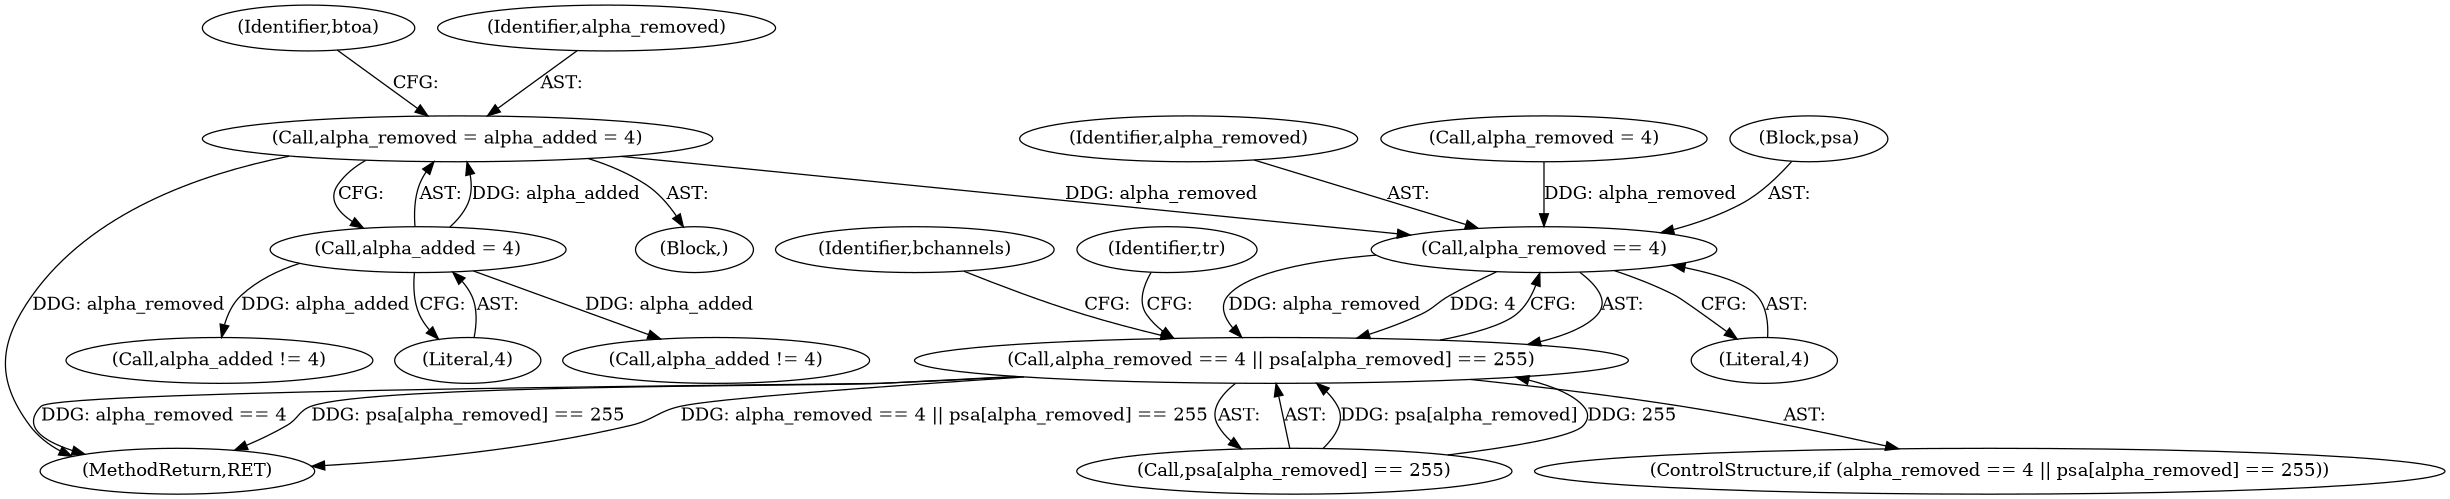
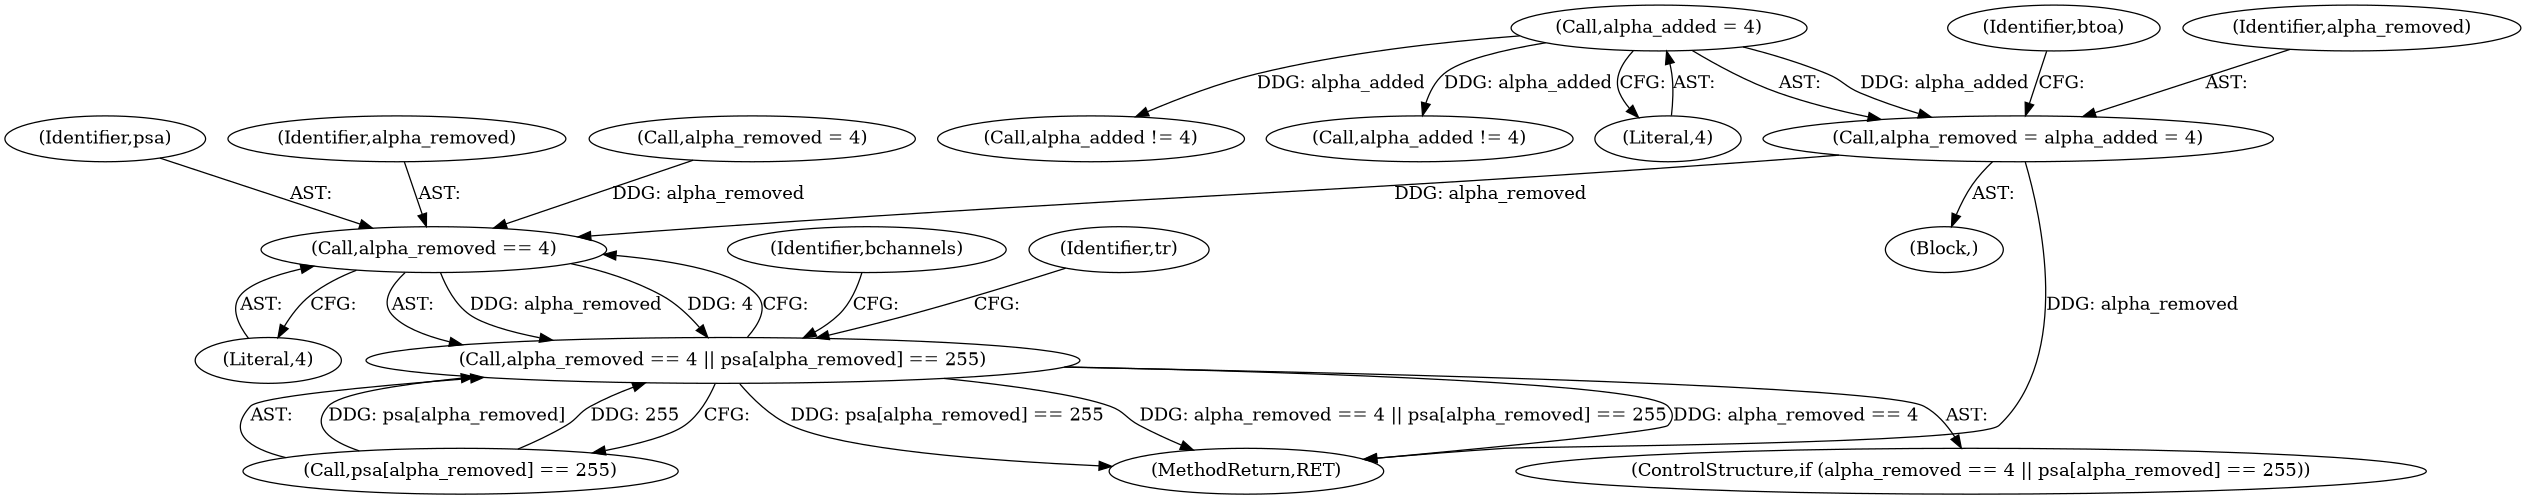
node "(Block,psa)": label "(Block,psa)" -> "(Identifier,psa)"
edge "(Call,alpha_removed = alpha_added = 4)" -> "(Call,alpha_added = 4)": removed, label "CFG:"
edge "(Call,alpha_removed == 4 || psa[alpha_removed] == 255)" -> "(Call,psa[alpha_removed] == 255)": label "AST: " -> "CFG: "
